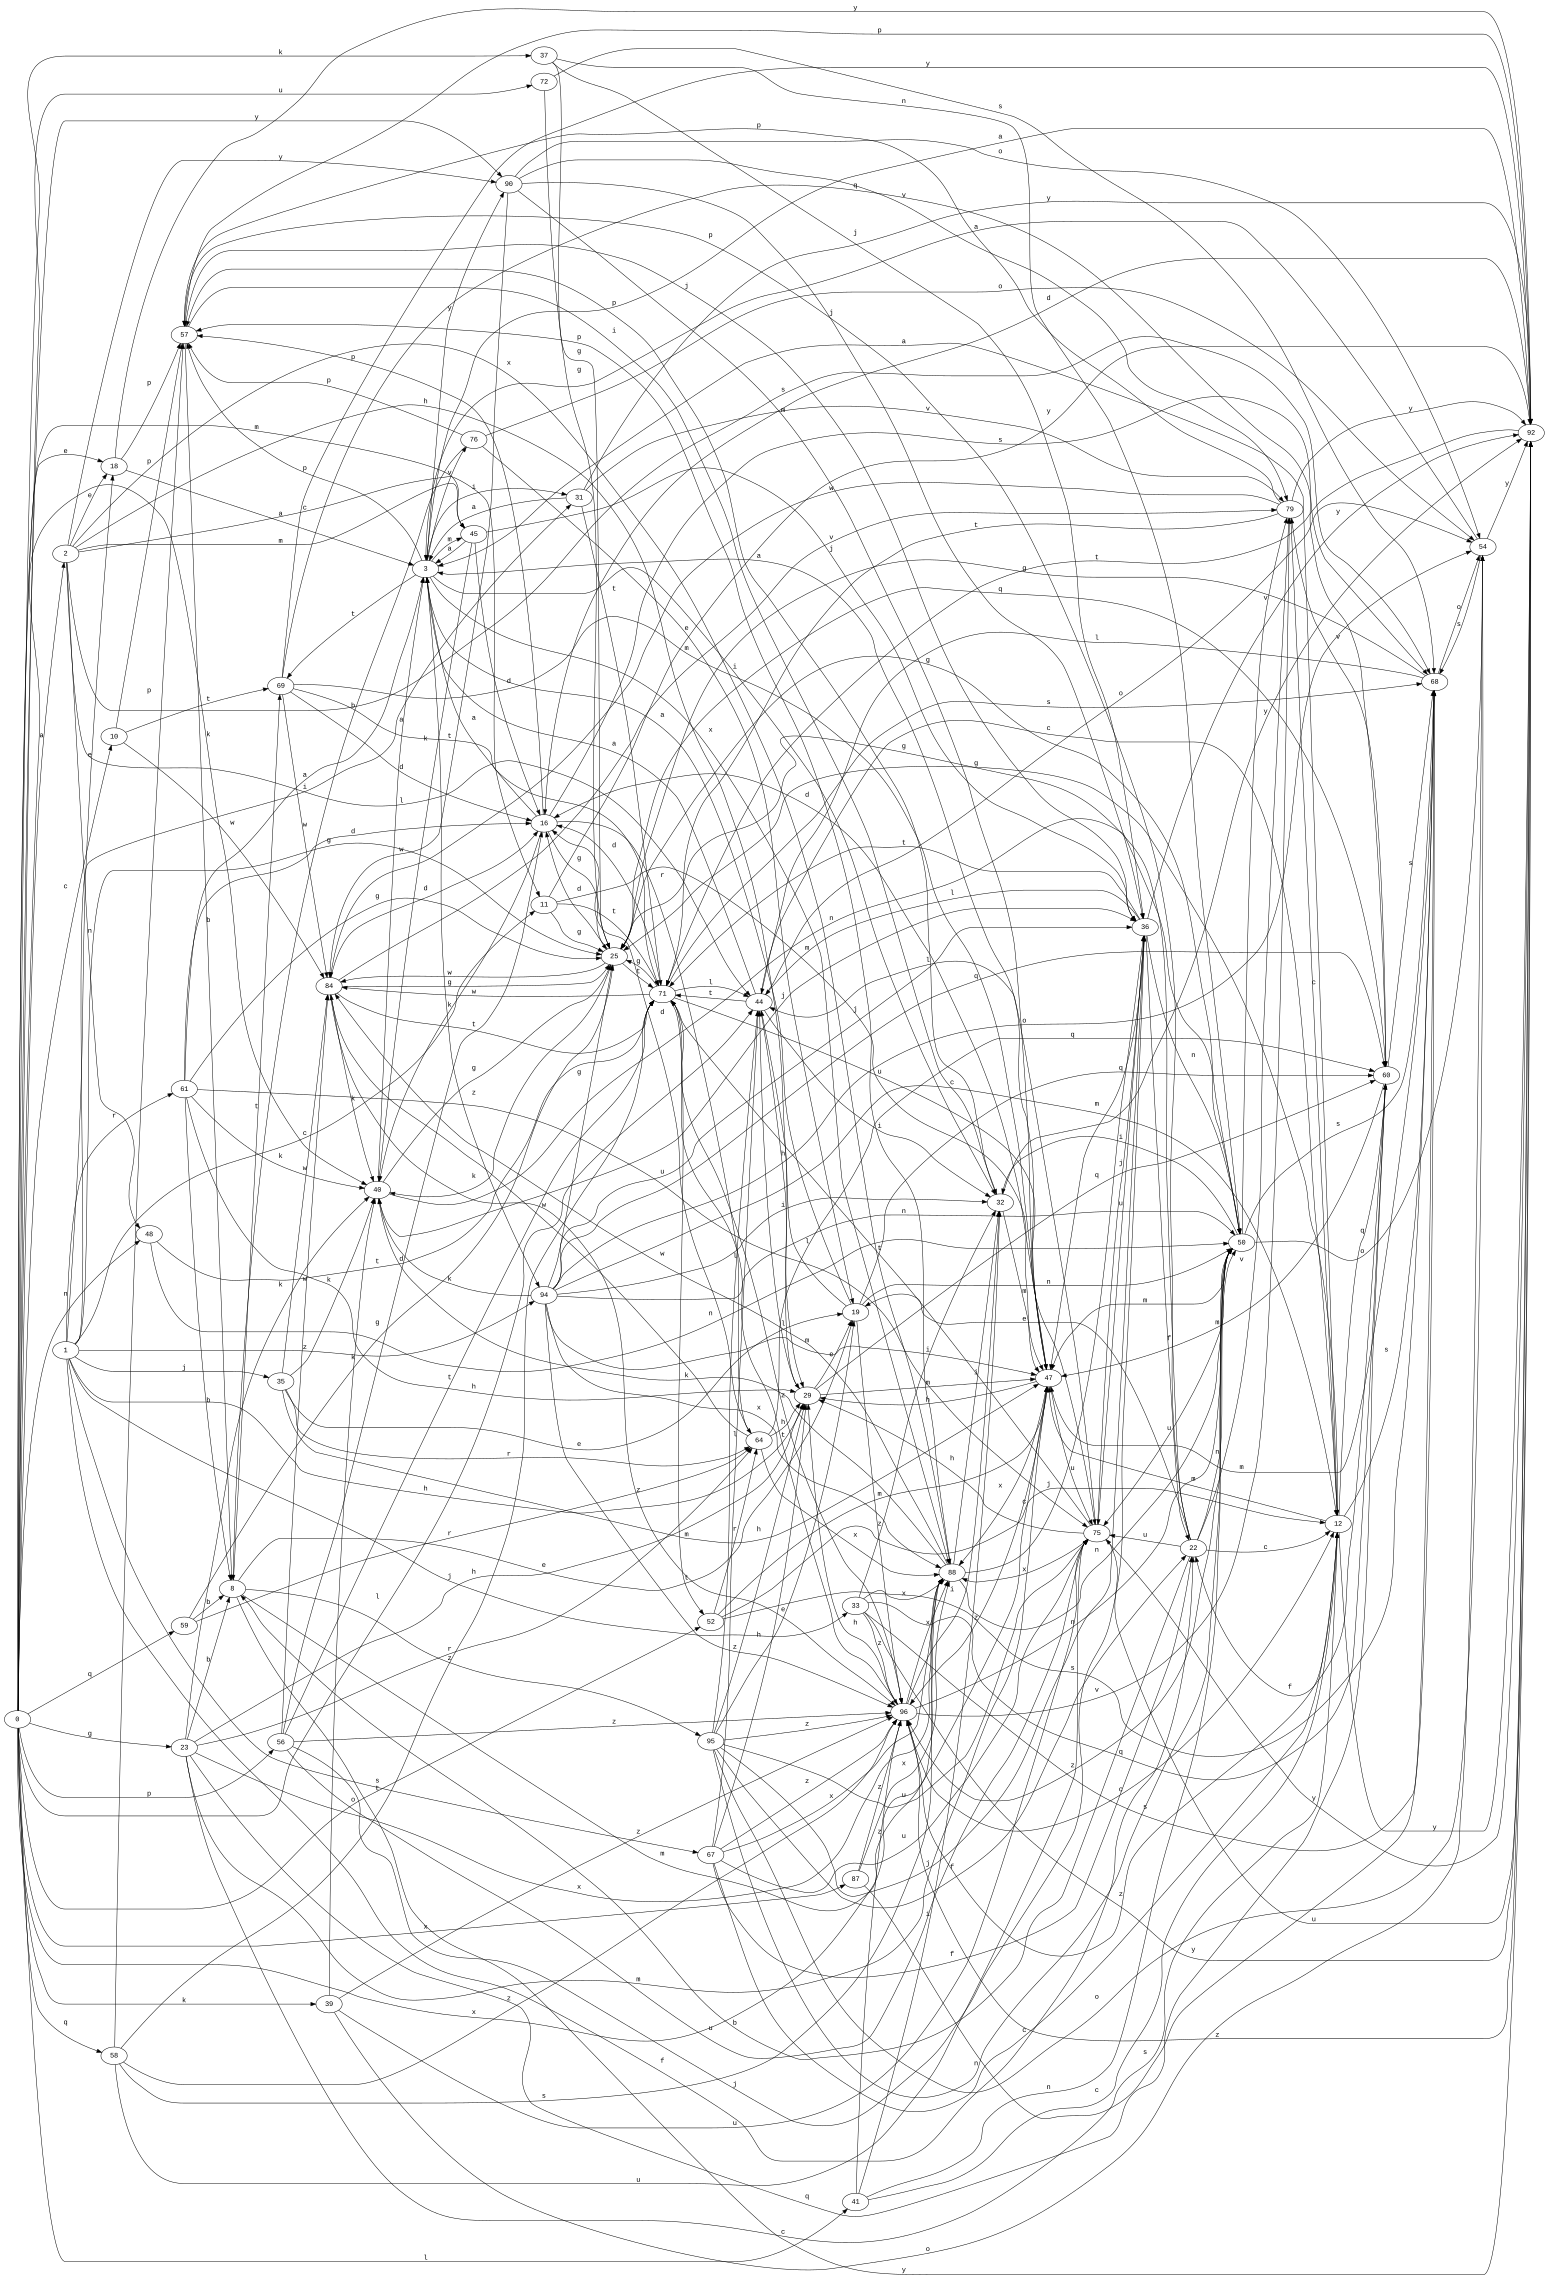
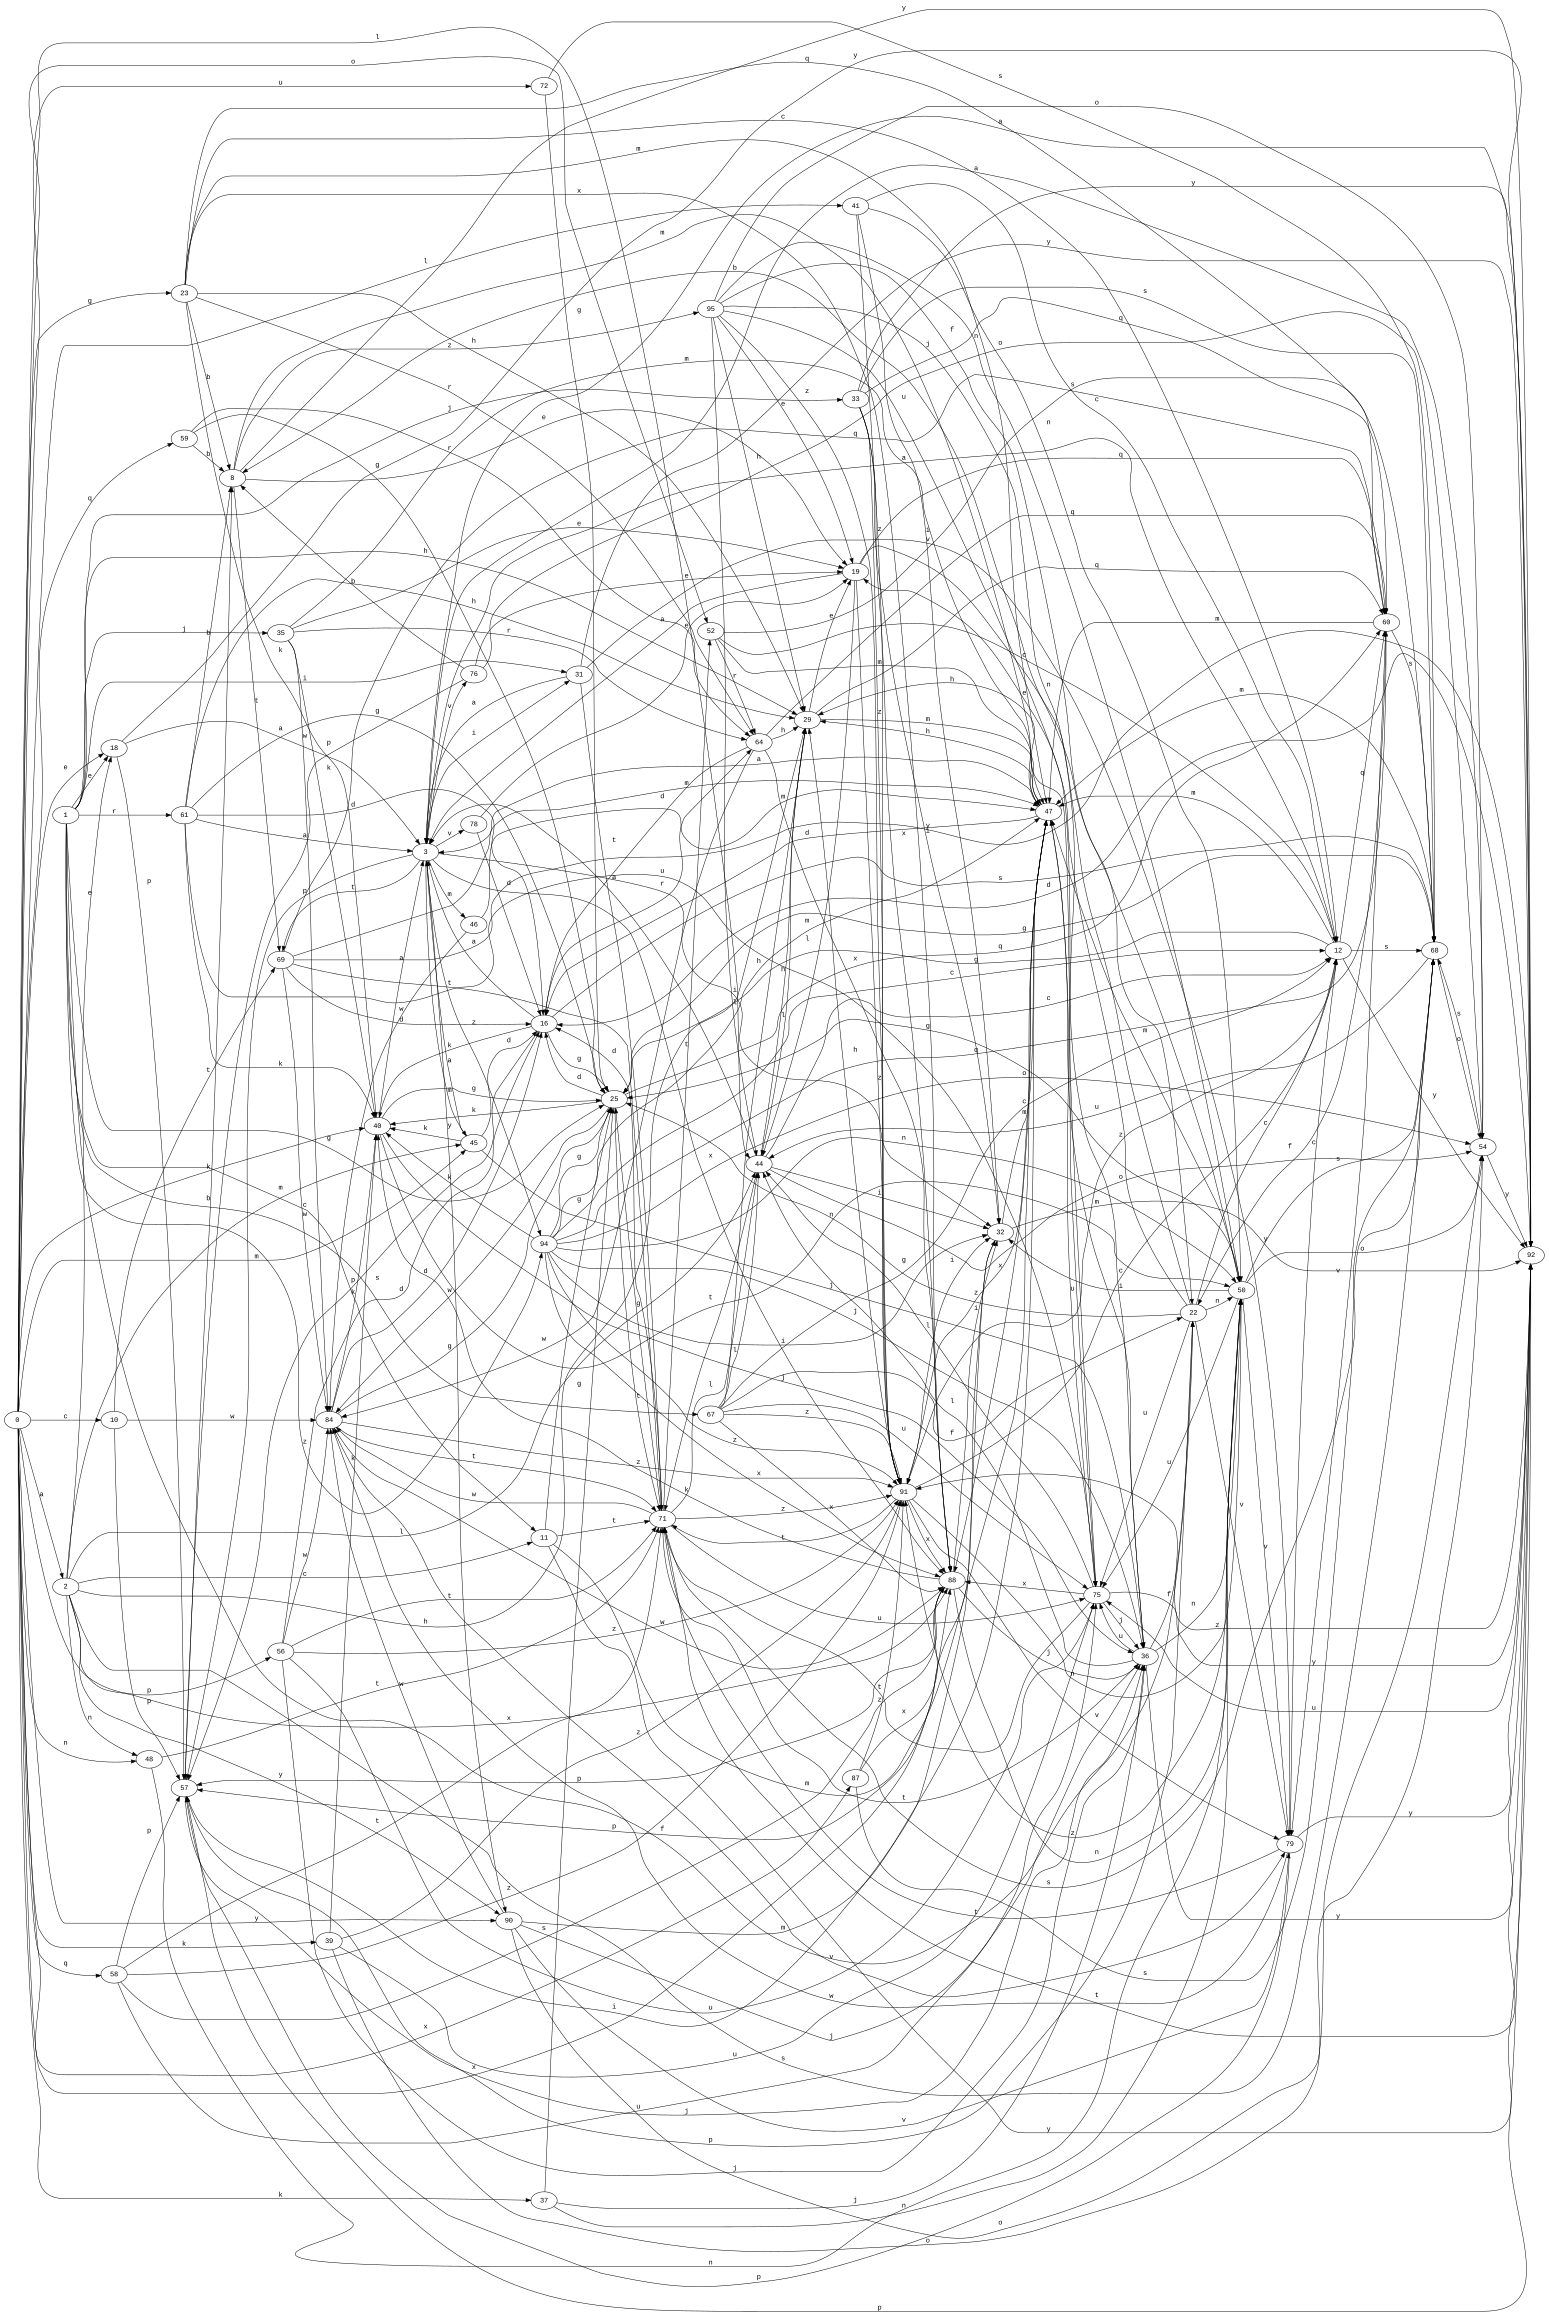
edge "68" -> "44": label "l" -> "u"
node "78": added
node "46": added
node "96": label "96" -> "91"
